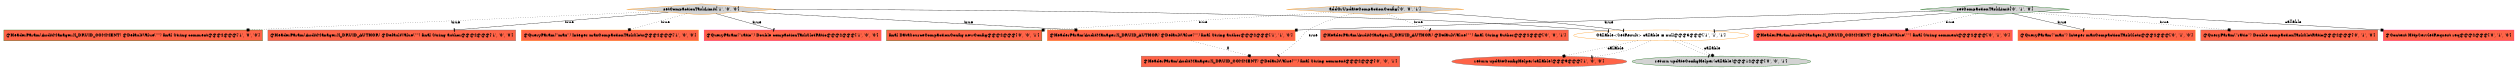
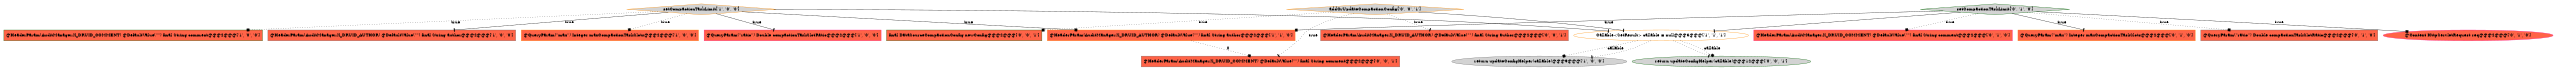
edge "setCompactionTaskLimit['0', '1', '0']" -> "@Context HttpServletRequest req@@@2@@@['0', '1', '0']": label "callable" -> "true"
node "@Context HttpServletRequest req@@@2@@@['0', '1', '0']": shape box -> ellipse
node "return updateConfigHelper(callable)@@@9@@@['1', '0', '0']": fillcolor tomato -> lightgray
